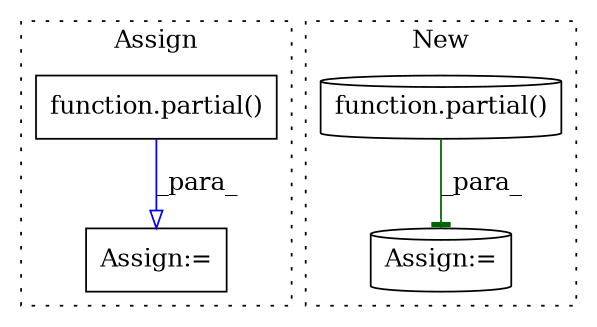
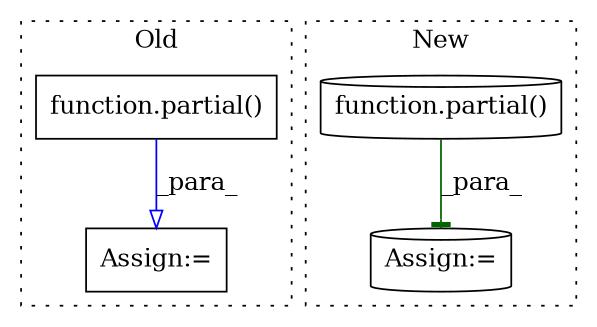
cluster "Assign": label "Assign" -> "Old"
